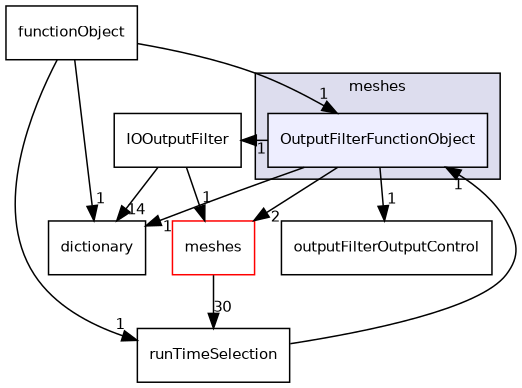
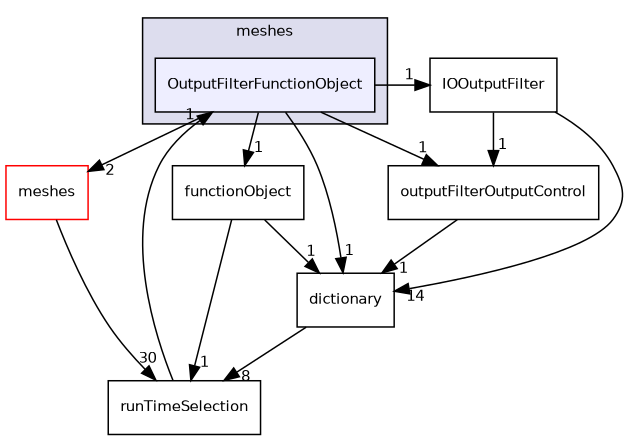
edge "functionObject" -> "OutputFilterFunctionObject": reversed
edge "IOOutputFilter" -> "meshes": now "IOOutputFilter" -> "outputFilterOutputControl"
edge "outputFilterOutputControl" -> "dictionary": added
edge "dictionary" -> "runTimeSelection": added
